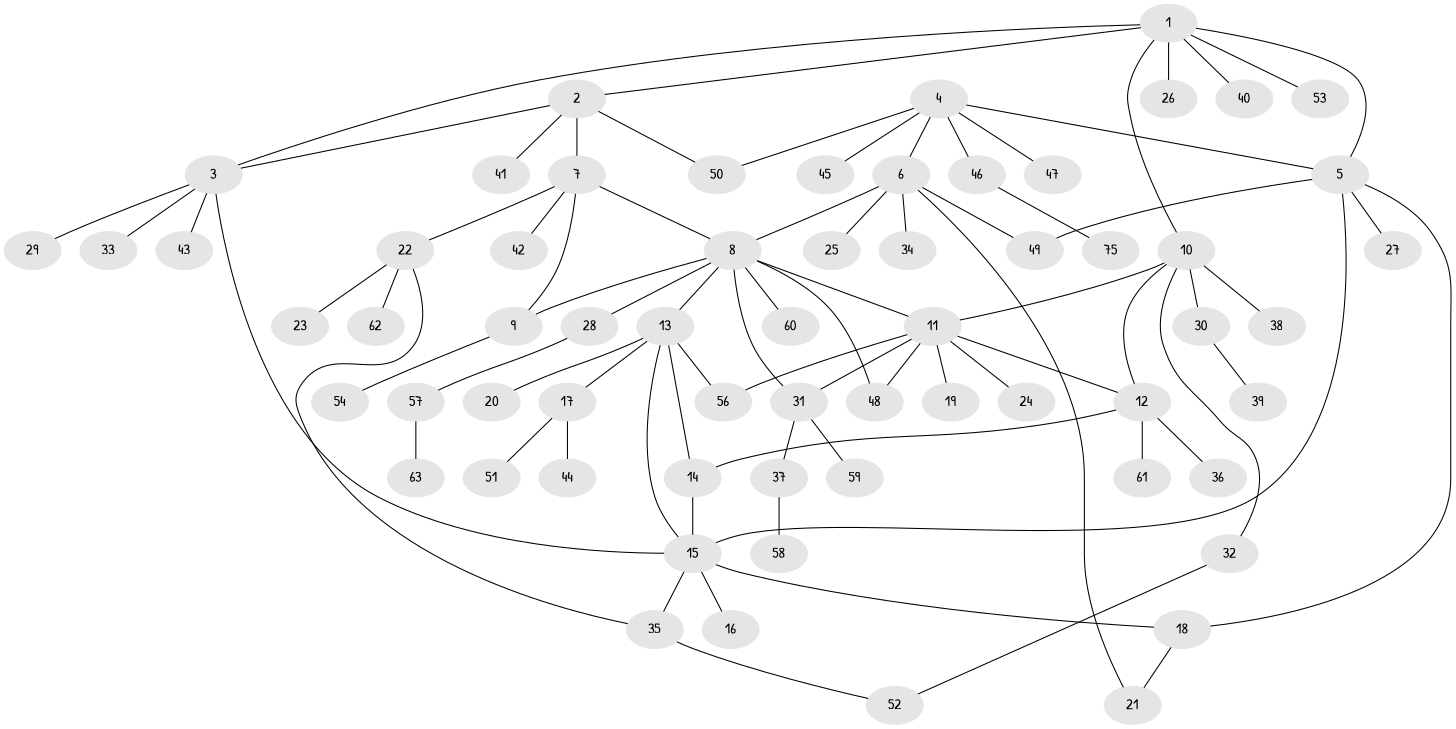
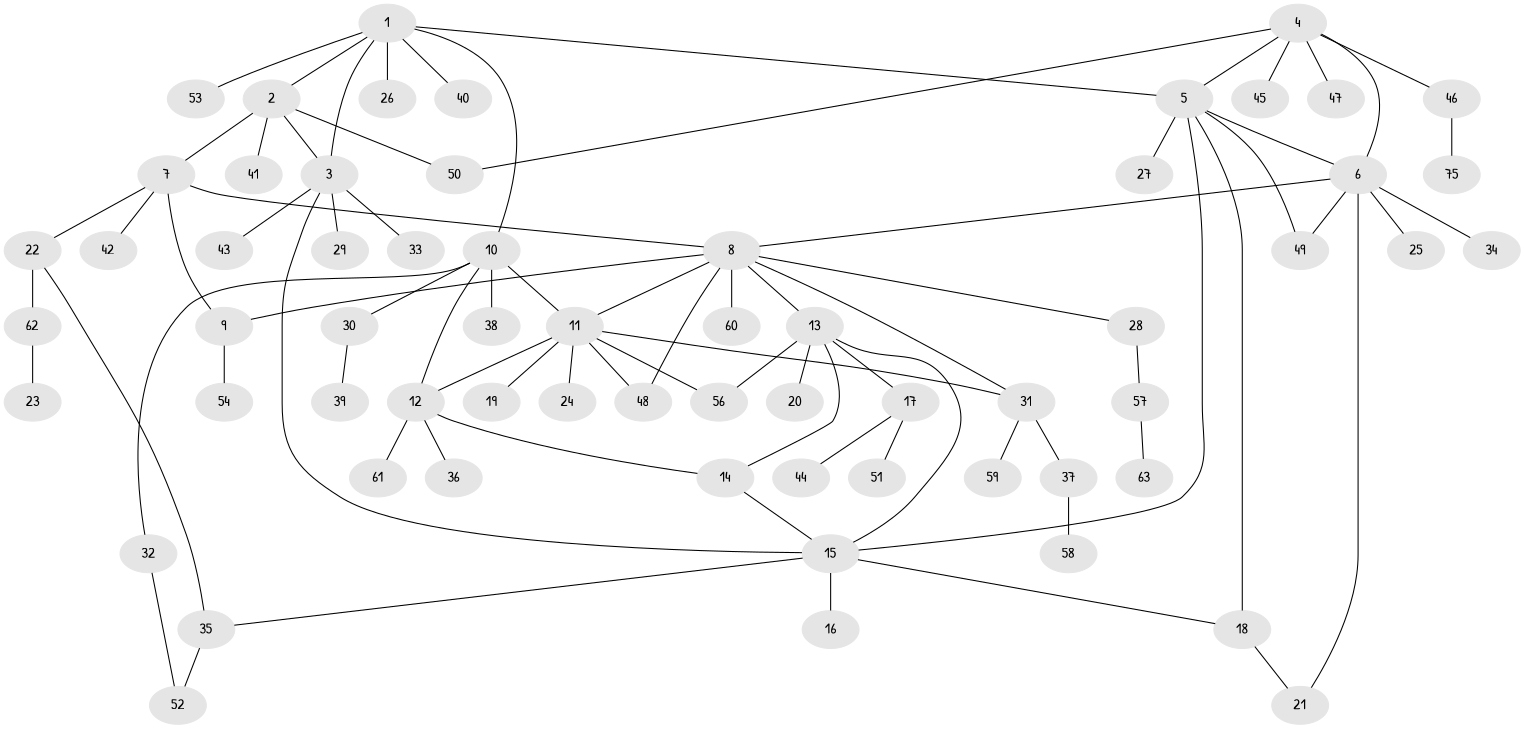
edge "5" -- "6": added
edge "22" -- "23": now "62" -- "23"
